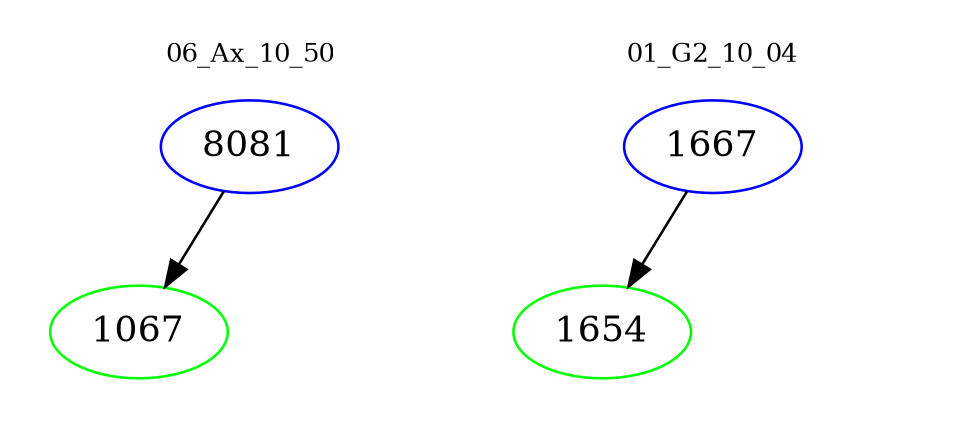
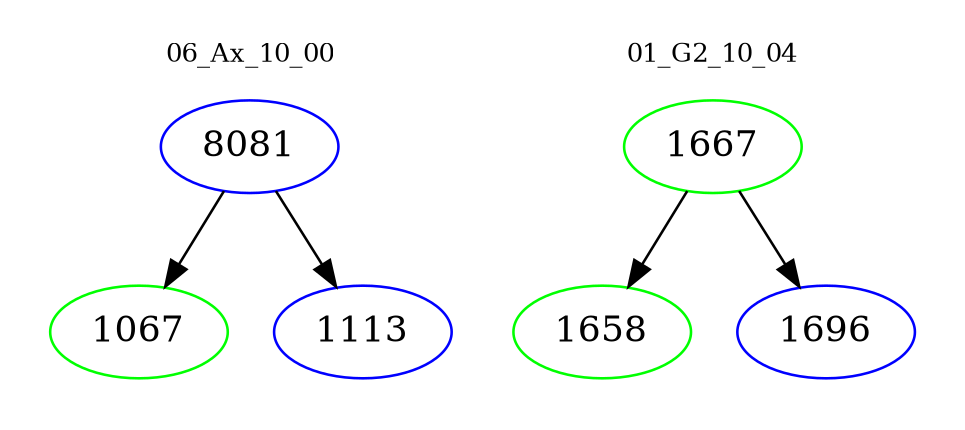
cluster "06_Ax_10_50": label "06_Ax_10_50" -> "06_Ax_10_00"
node "1667": color blue -> green
node "1113": added
node "1654": label "1654" -> "1658"
node "1696": added
